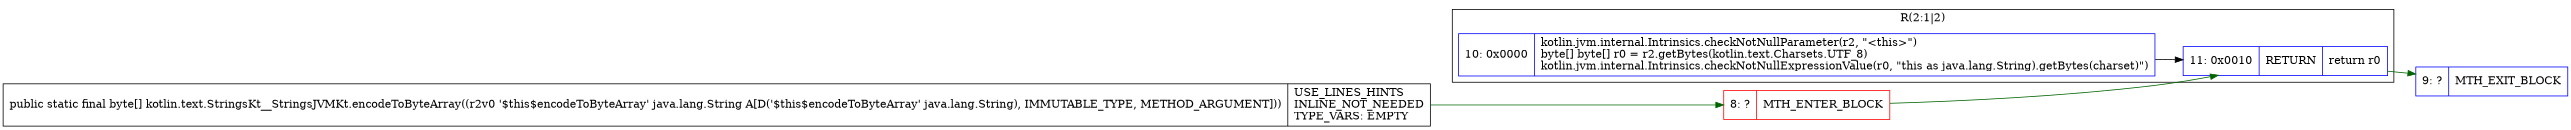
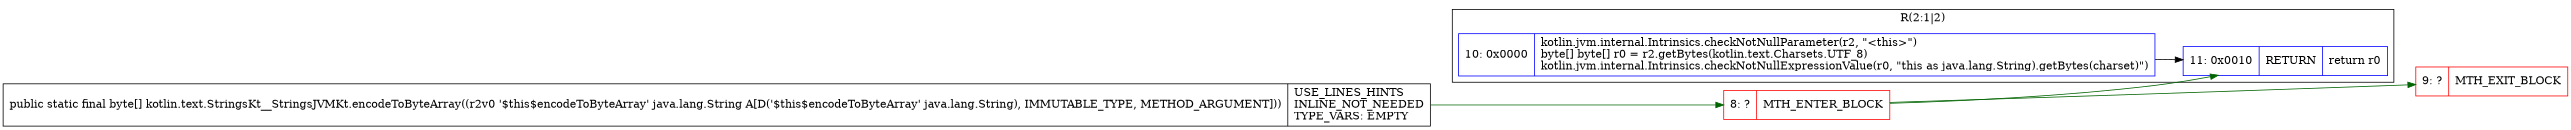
edge "11: 0x0010" -> "9: ?": now "8: ?" -> "9: ?"
node "9: ?": color blue -> red
